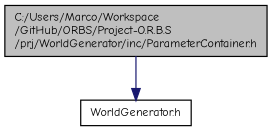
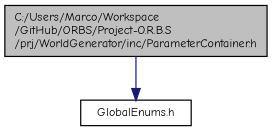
node "WorldGenerator.h": label "WorldGenerator.h" -> "GlobalEnums.h"
